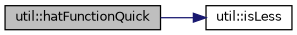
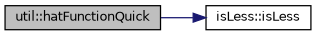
node "util::isLess": label "util::isLess" -> "isLess::isLess"
